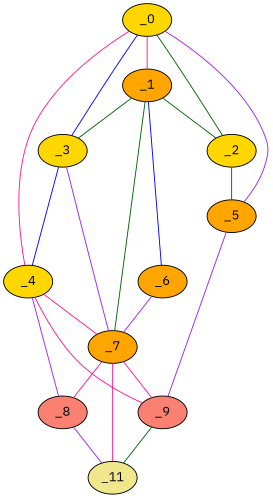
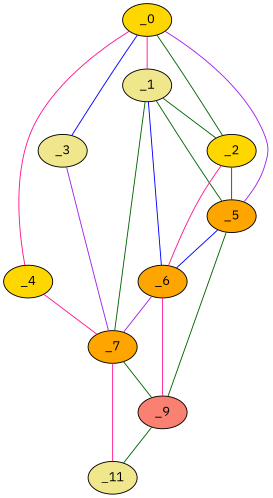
node "_1": fillcolor orange -> khaki
edge "_1" -- "_3": now "_1" -- "_5"
node "_3": fillcolor gold -> khaki
edge "_2" -- "_6": added
edge "_3" -- "_4": removed
edge "_5" -- "_6": added
edge "_5" -- "_9": color purple -> darkgreen
edge "_4" -- "_9": now "_6" -- "_9"
edge "_7" -- "_9": color deeppink -> darkgreen
node "_8": removed
